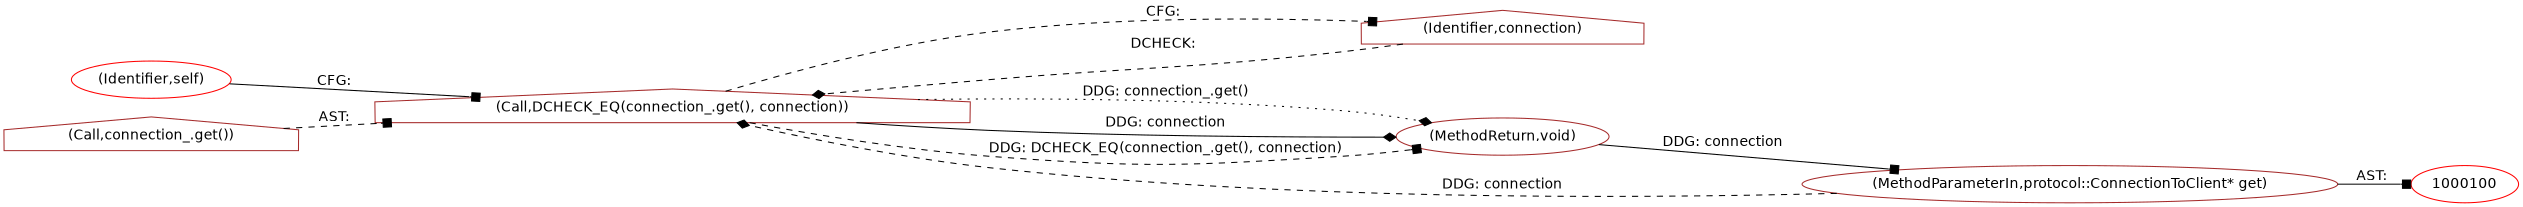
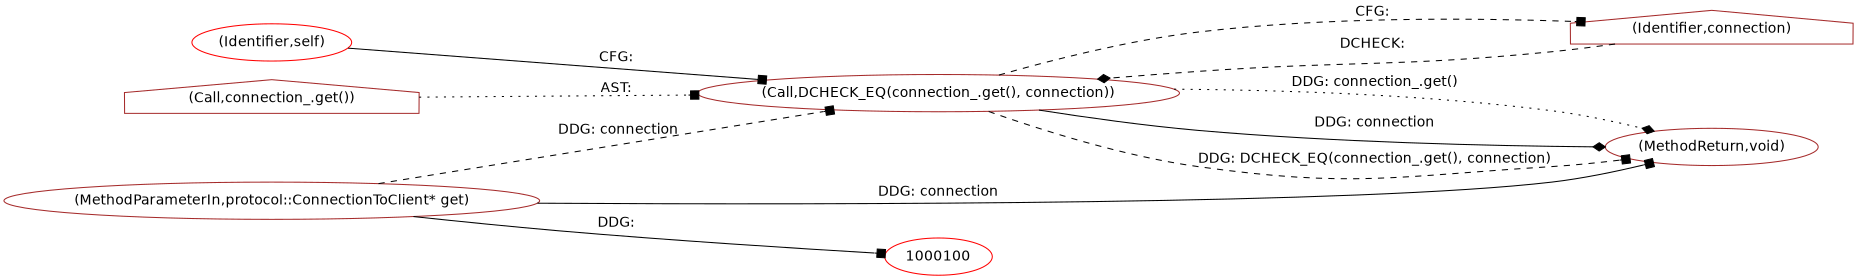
node "(Call,DCHECK_EQ(connection_.get(), connection))": shape house -> ellipse
edge "(Call,connection_.get())" -> "(Call,DCHECK_EQ(connection_.get(), connection))": style dashed -> dotted
edge "(MethodReturn,void)" -> "(MethodParameterIn,protocol::ConnectionToClient* get)": reversed
edge "(MethodParameterIn,protocol::ConnectionToClient* get)" -> "1000100": label "AST: " -> "DDG: "
edge "(MethodParameterIn,protocol::ConnectionToClient* get)" -> "(Call,DCHECK_EQ(connection_.get(), connection))": arrowhead diamond -> box
